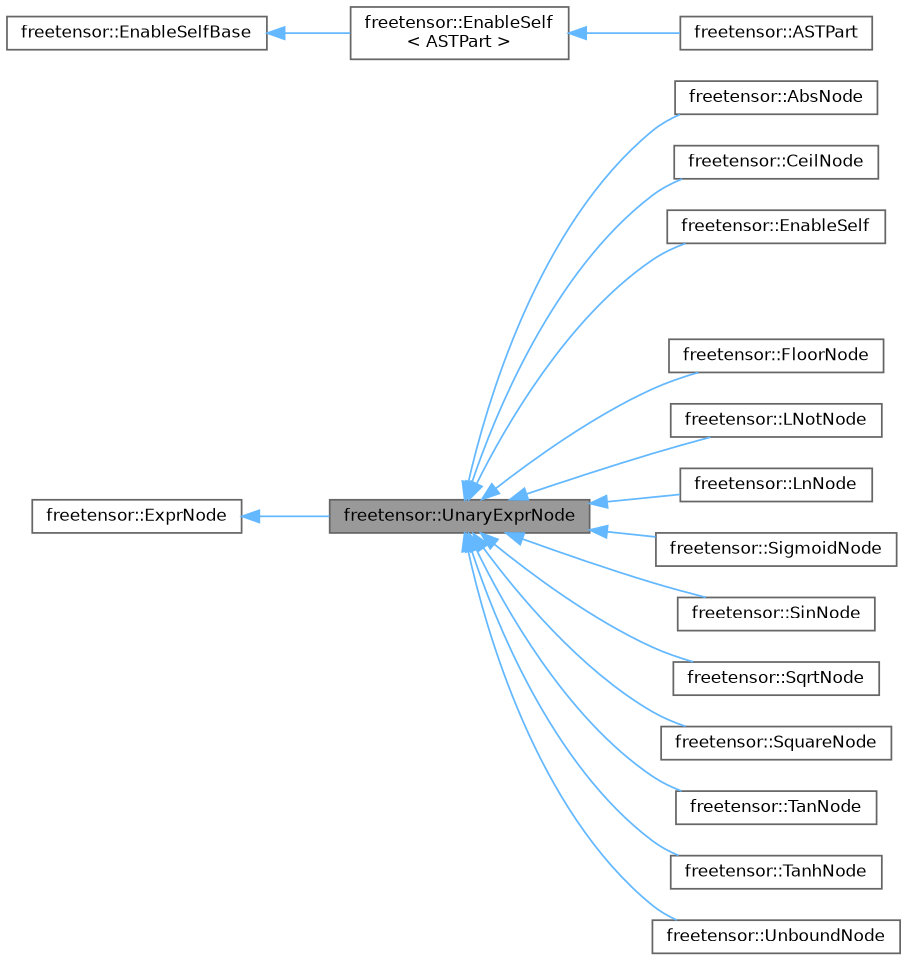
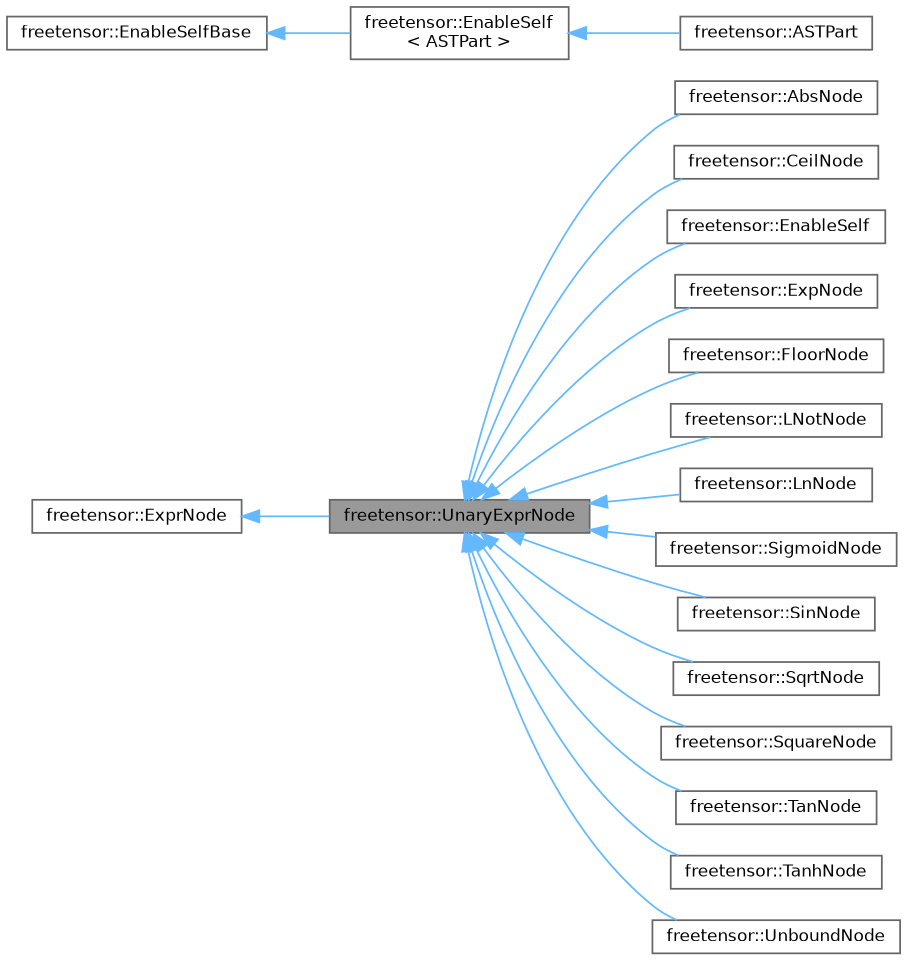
node "freetensor::ExpNode": added
